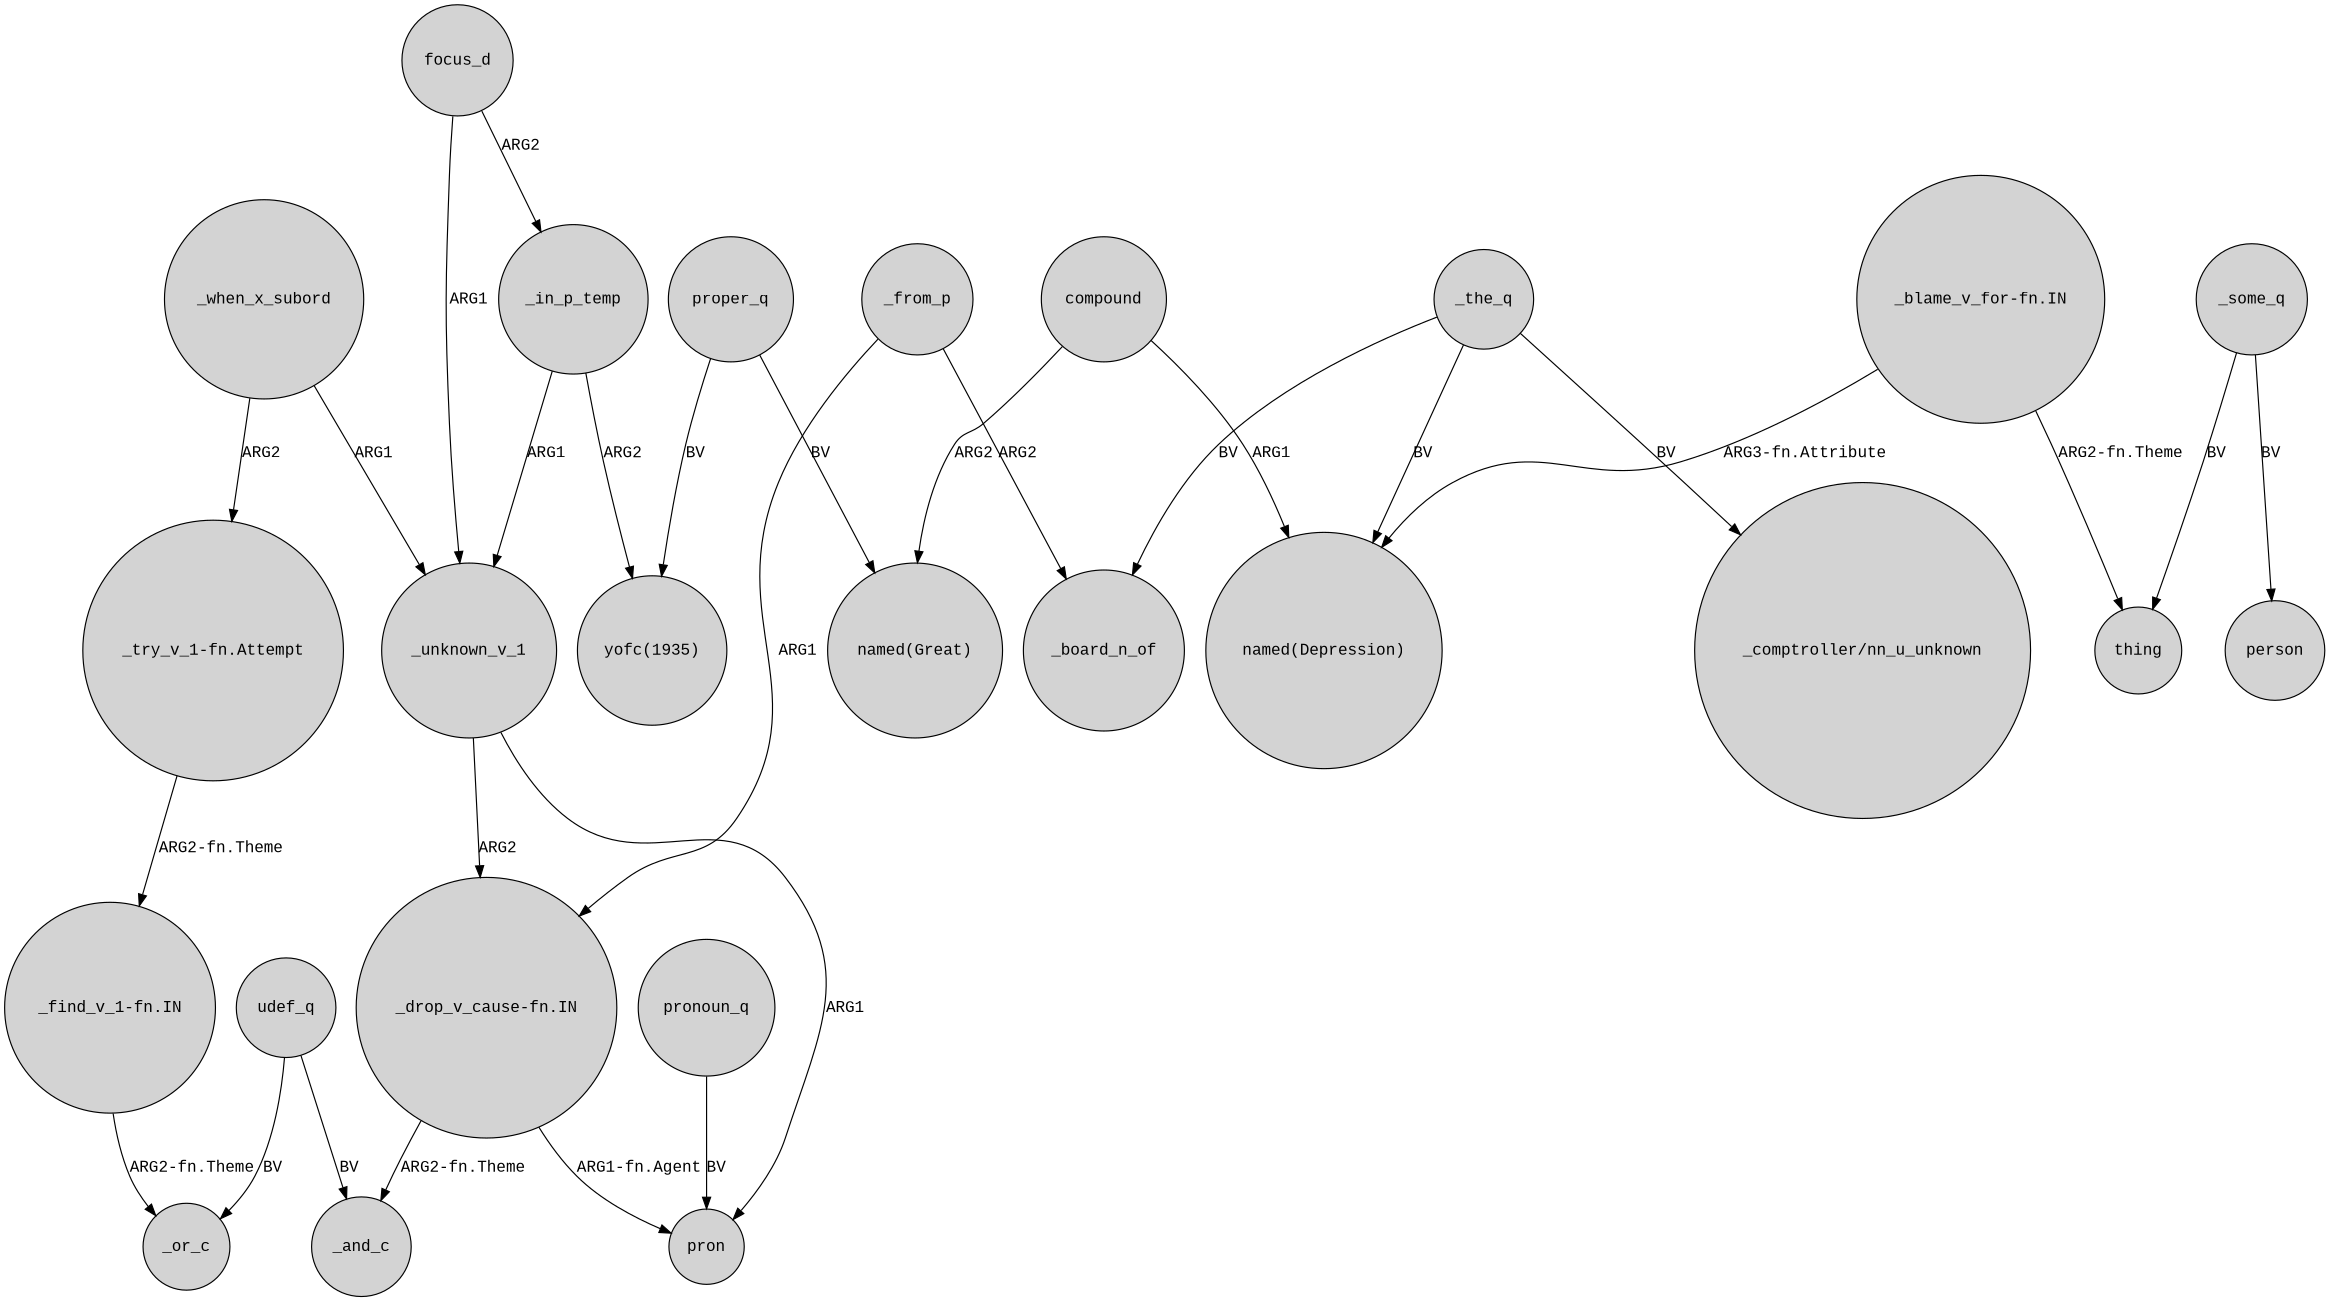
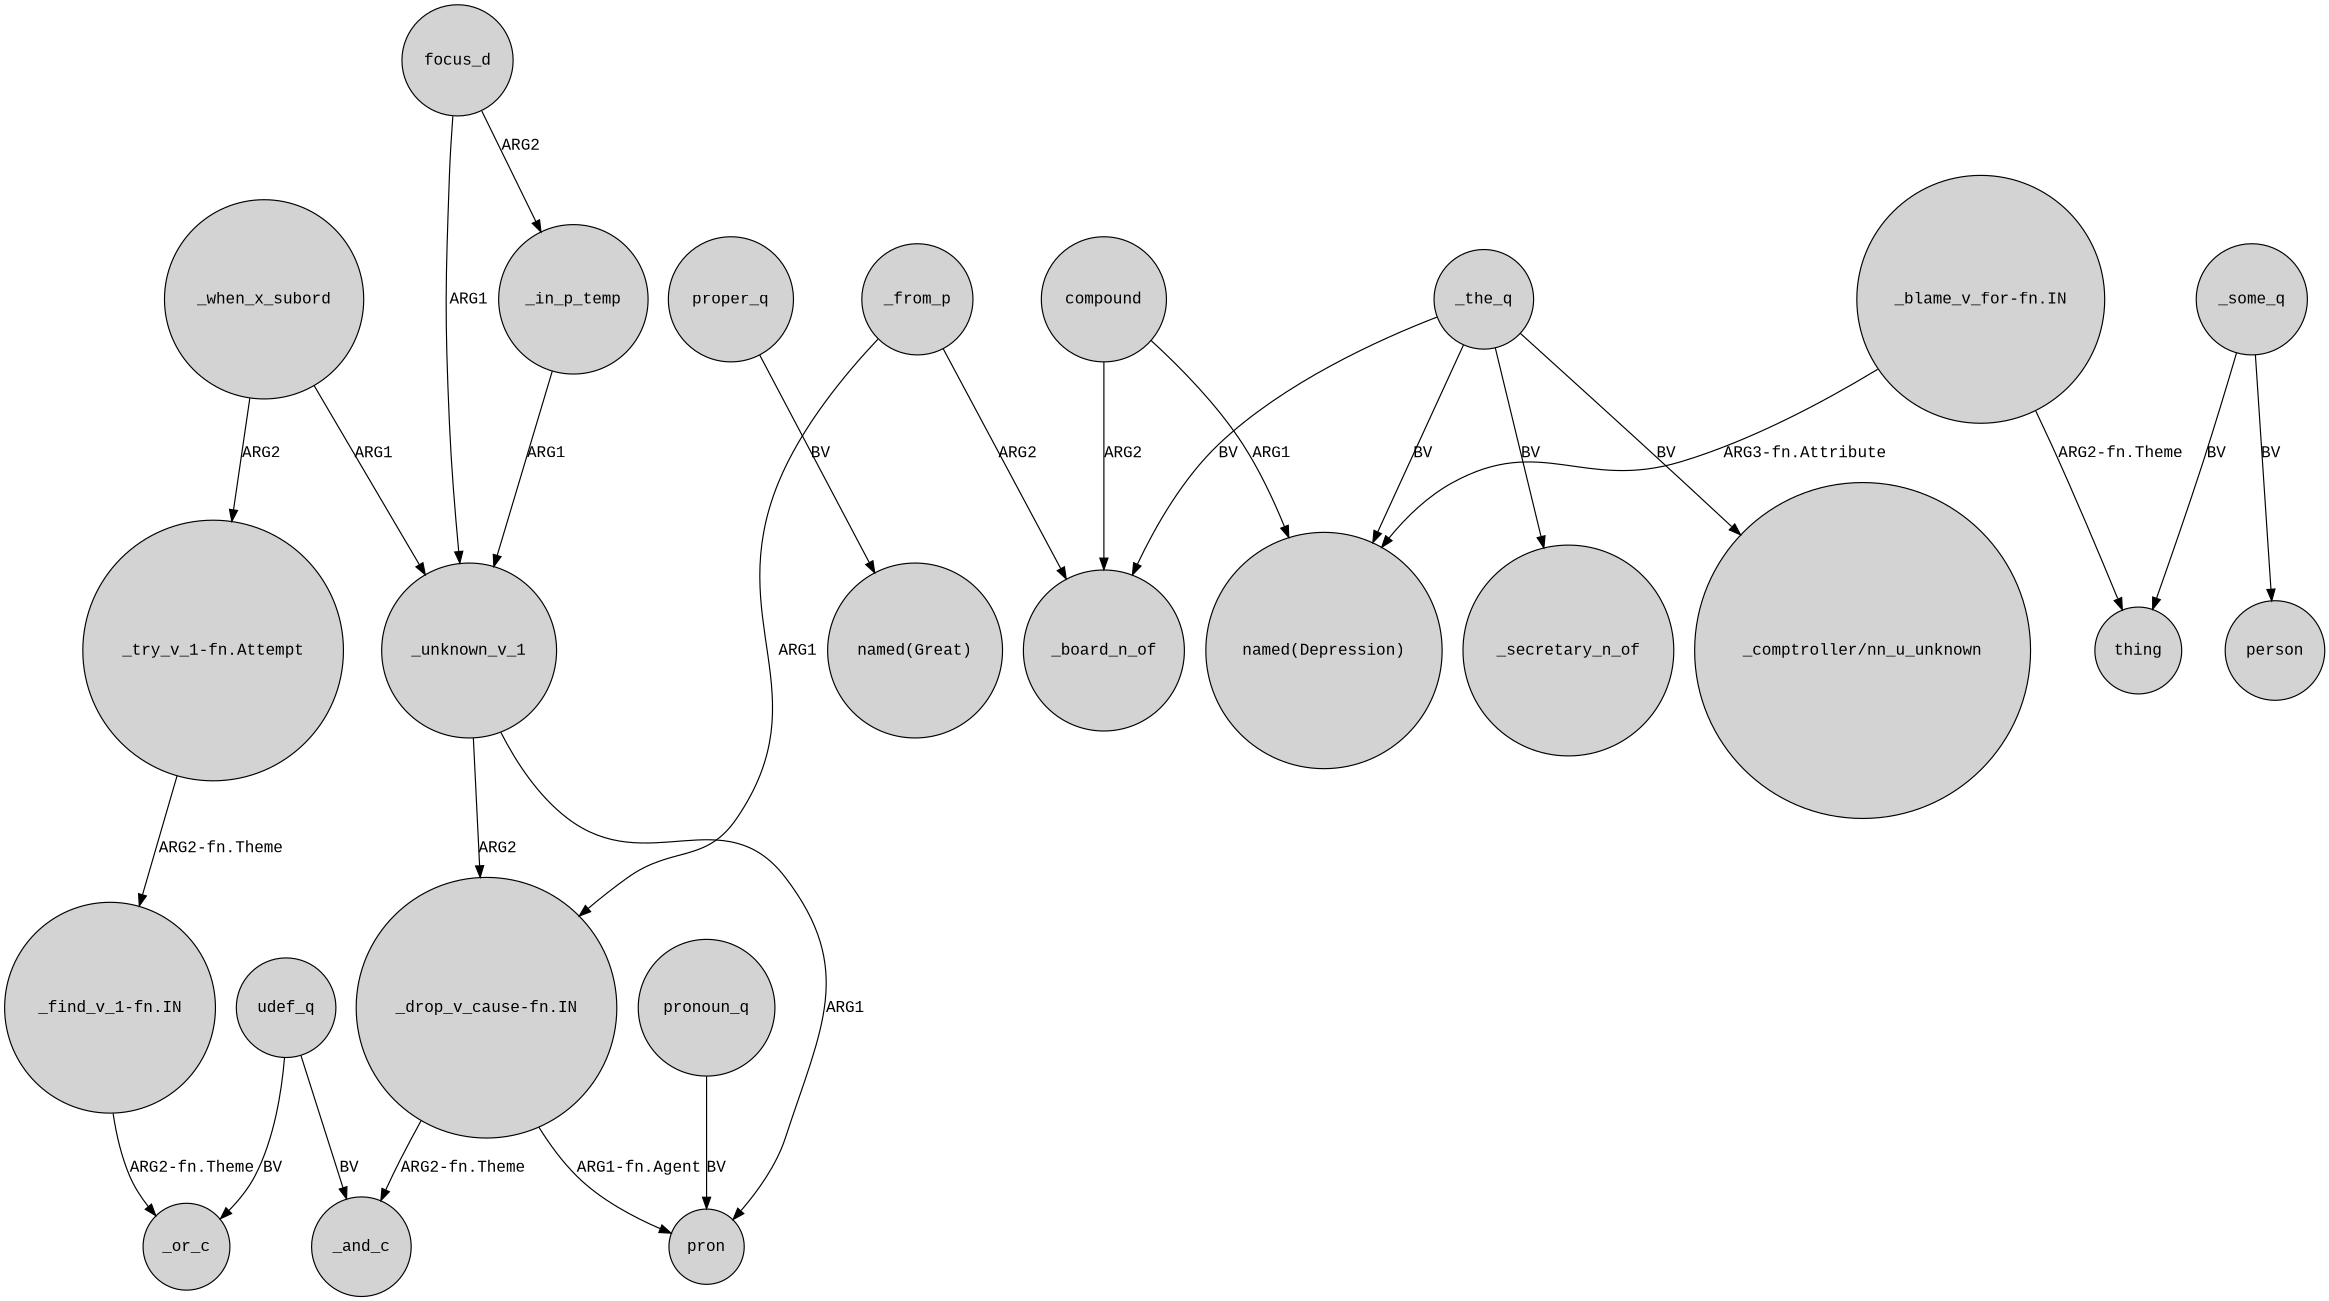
edge "compound" -> "named(Great)": now "compound" -> "_board_n_of"
node "yofc(1935)": removed
node "_secretary_n_of": added
